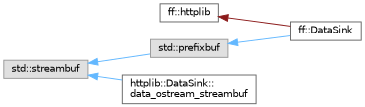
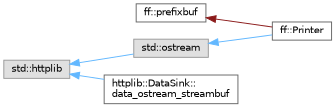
node "ff::httplib": label "ff::httplib" -> "ff::prefixbuf"
node "ff::DataSink": label "ff::DataSink" -> "ff::Printer"
node "std::prefixbuf": label "std::prefixbuf" -> "std::ostream"
node "std::streambuf": label "std::streambuf" -> "std::httplib"
